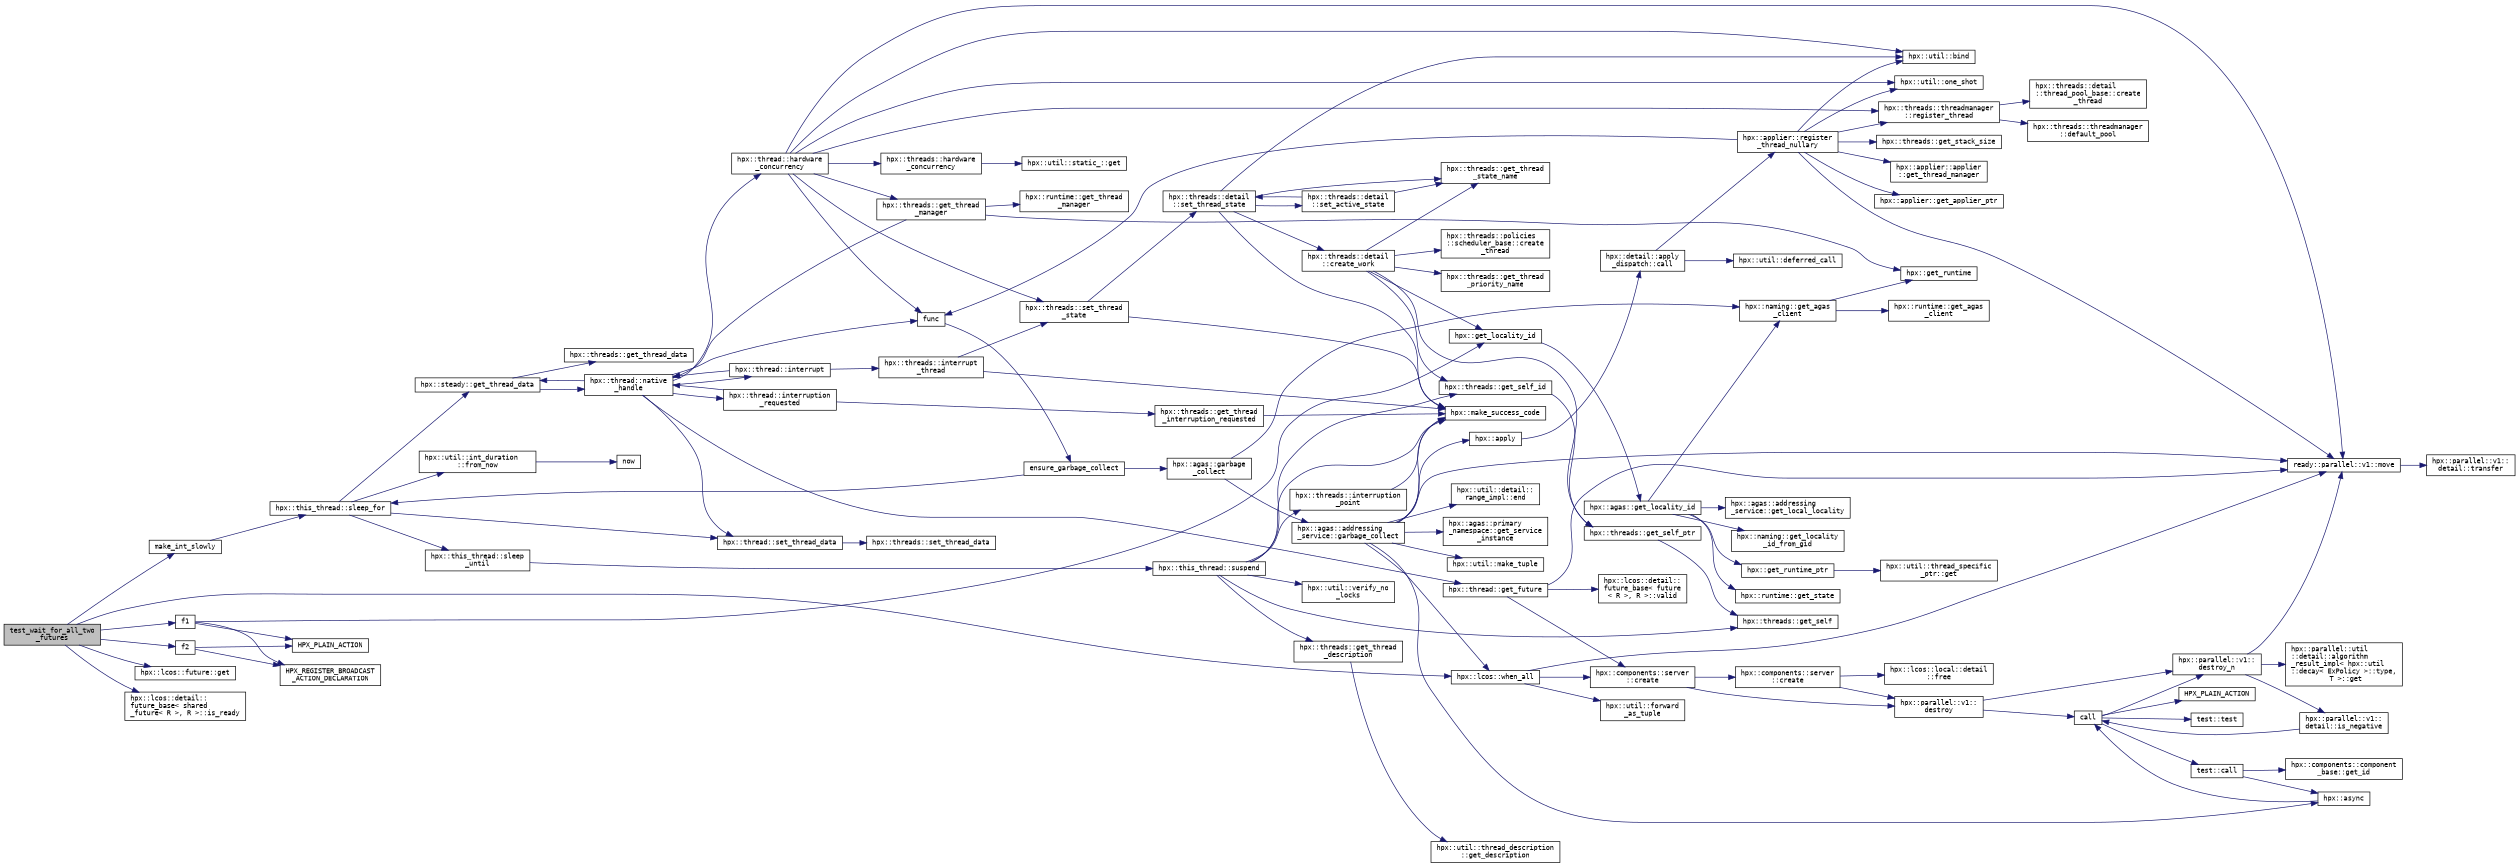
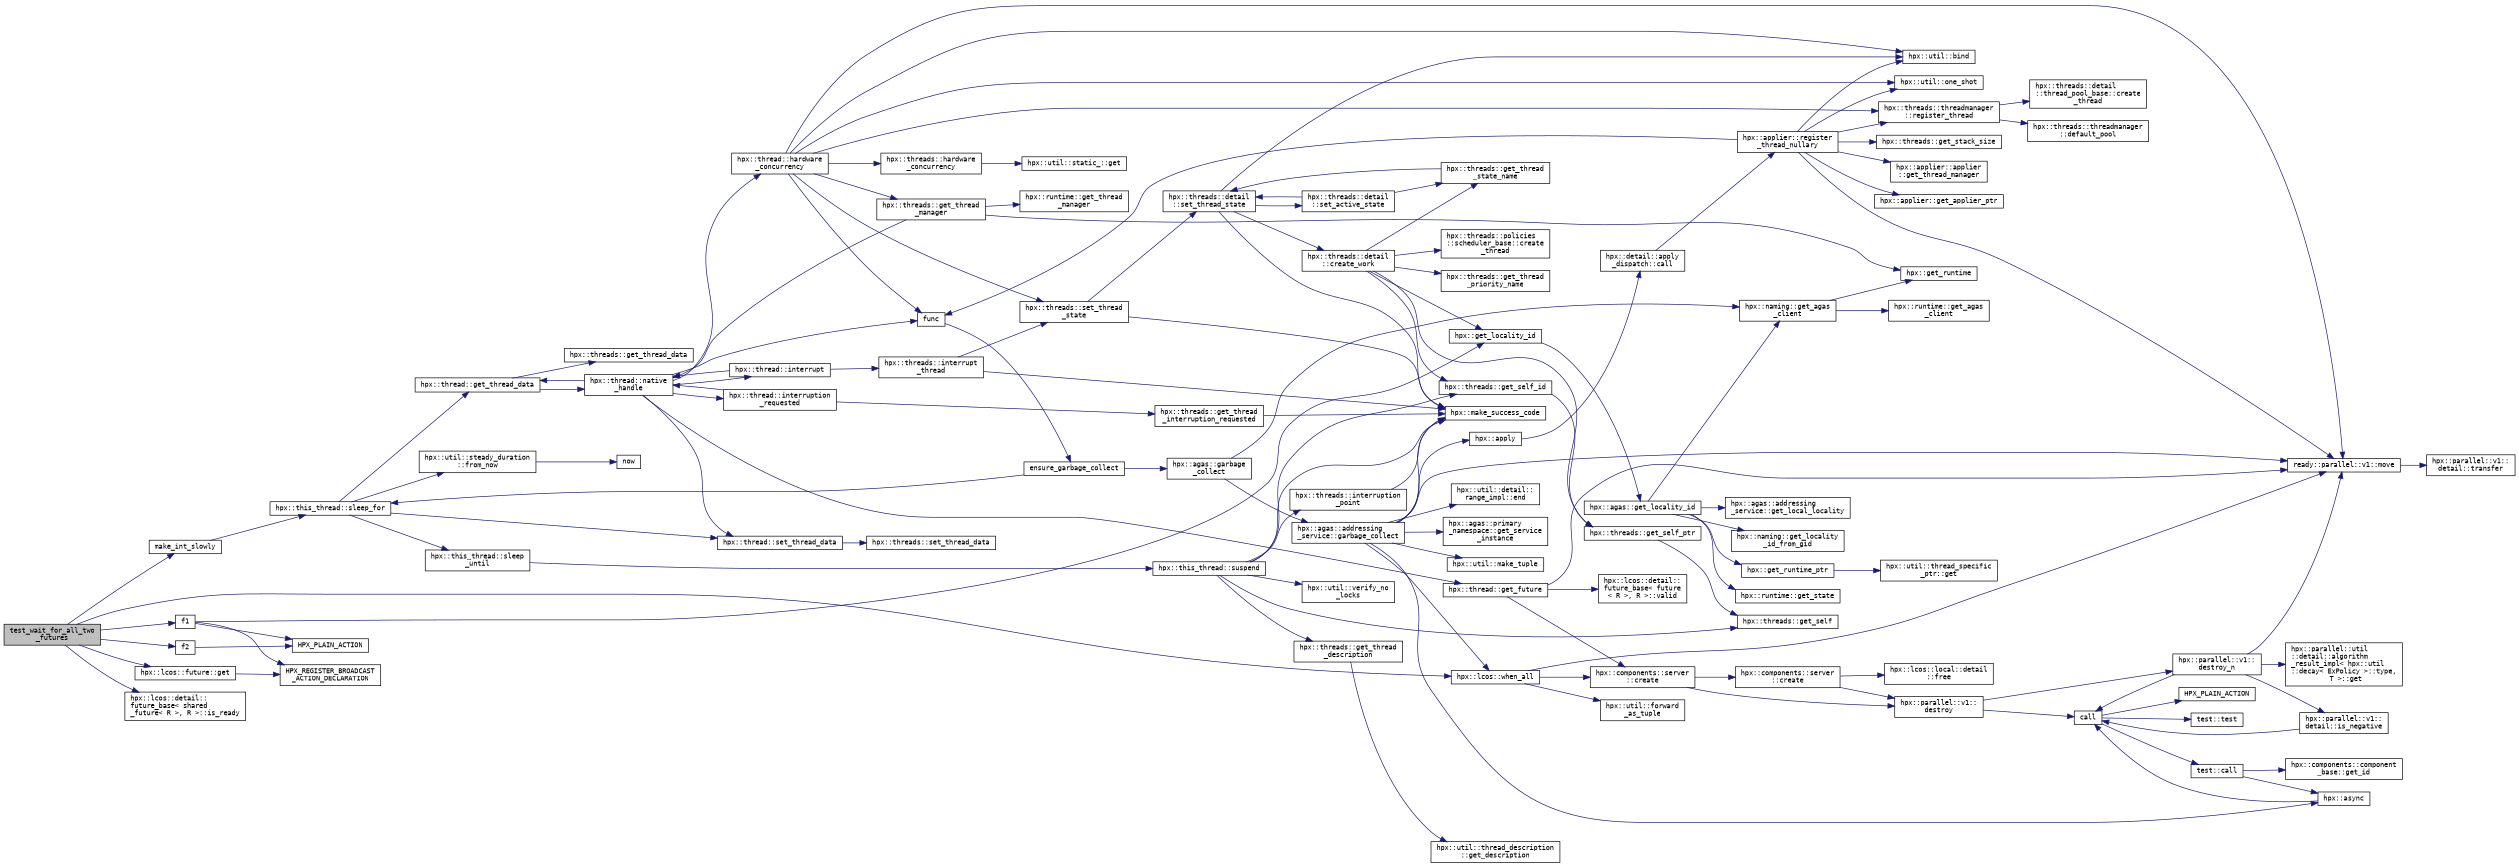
edge "hpx::threads::detail ::set_thread_state" -> "hpx::threads::get_thread _state_name": reversed
node "hpx::util::deferred_call": removed
node "hpx::steady::get_thread_data": label "hpx::steady::get_thread_data" -> "hpx::thread::get_thread_data"
node "hpx::util::int_duration ::from_now": label "hpx::util::int_duration ::from_now" -> "hpx::util::steady_duration ::from_now"
edge "f2" -> "HPX_REGISTER_BROADCAST _ACTION_DECLARATION": now "hpx::lcos::future::get" -> "HPX_REGISTER_BROADCAST _ACTION_DECLARATION"
edge "call" -> "hpx::parallel::v1:: destroy_n": reversed
